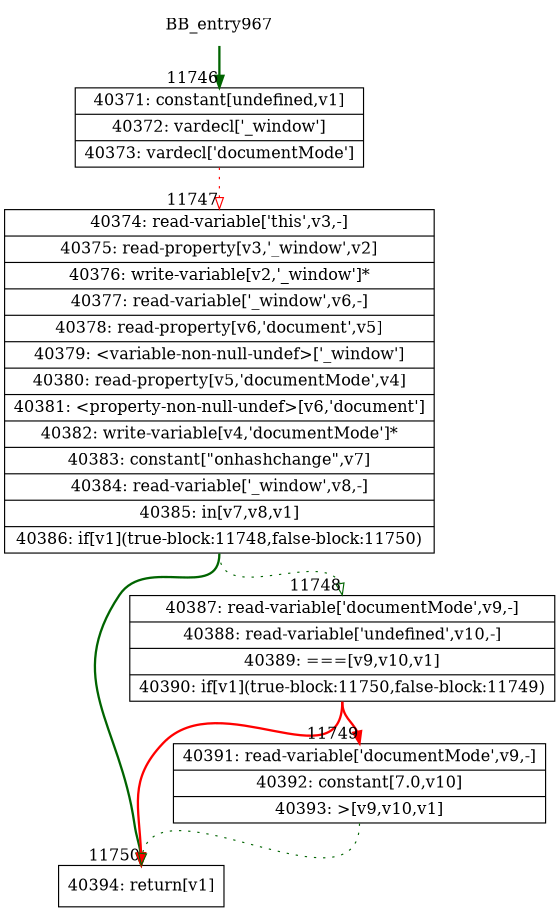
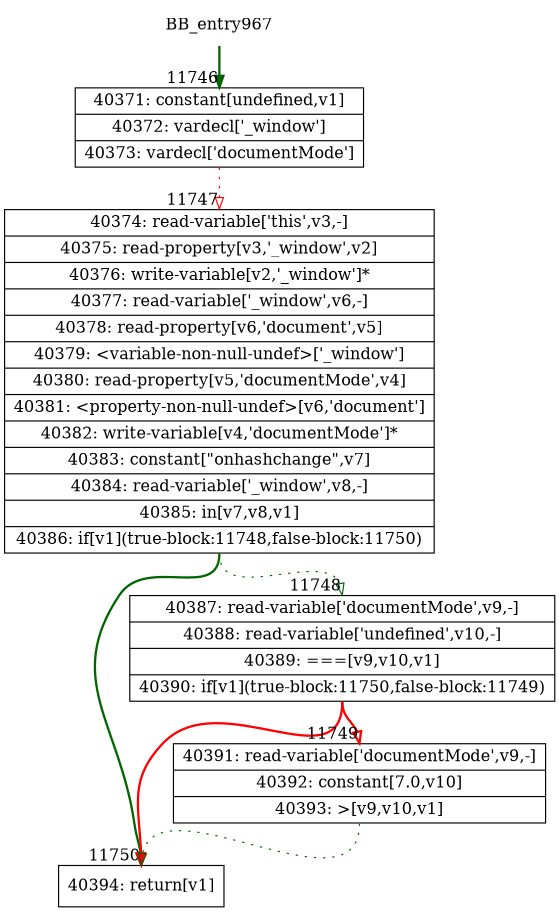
edge "40387: read-variable['documentMode',v9,-]" -> "40391: read-variable['documentMode',v9,-]": arrowhead normal -> onormal
